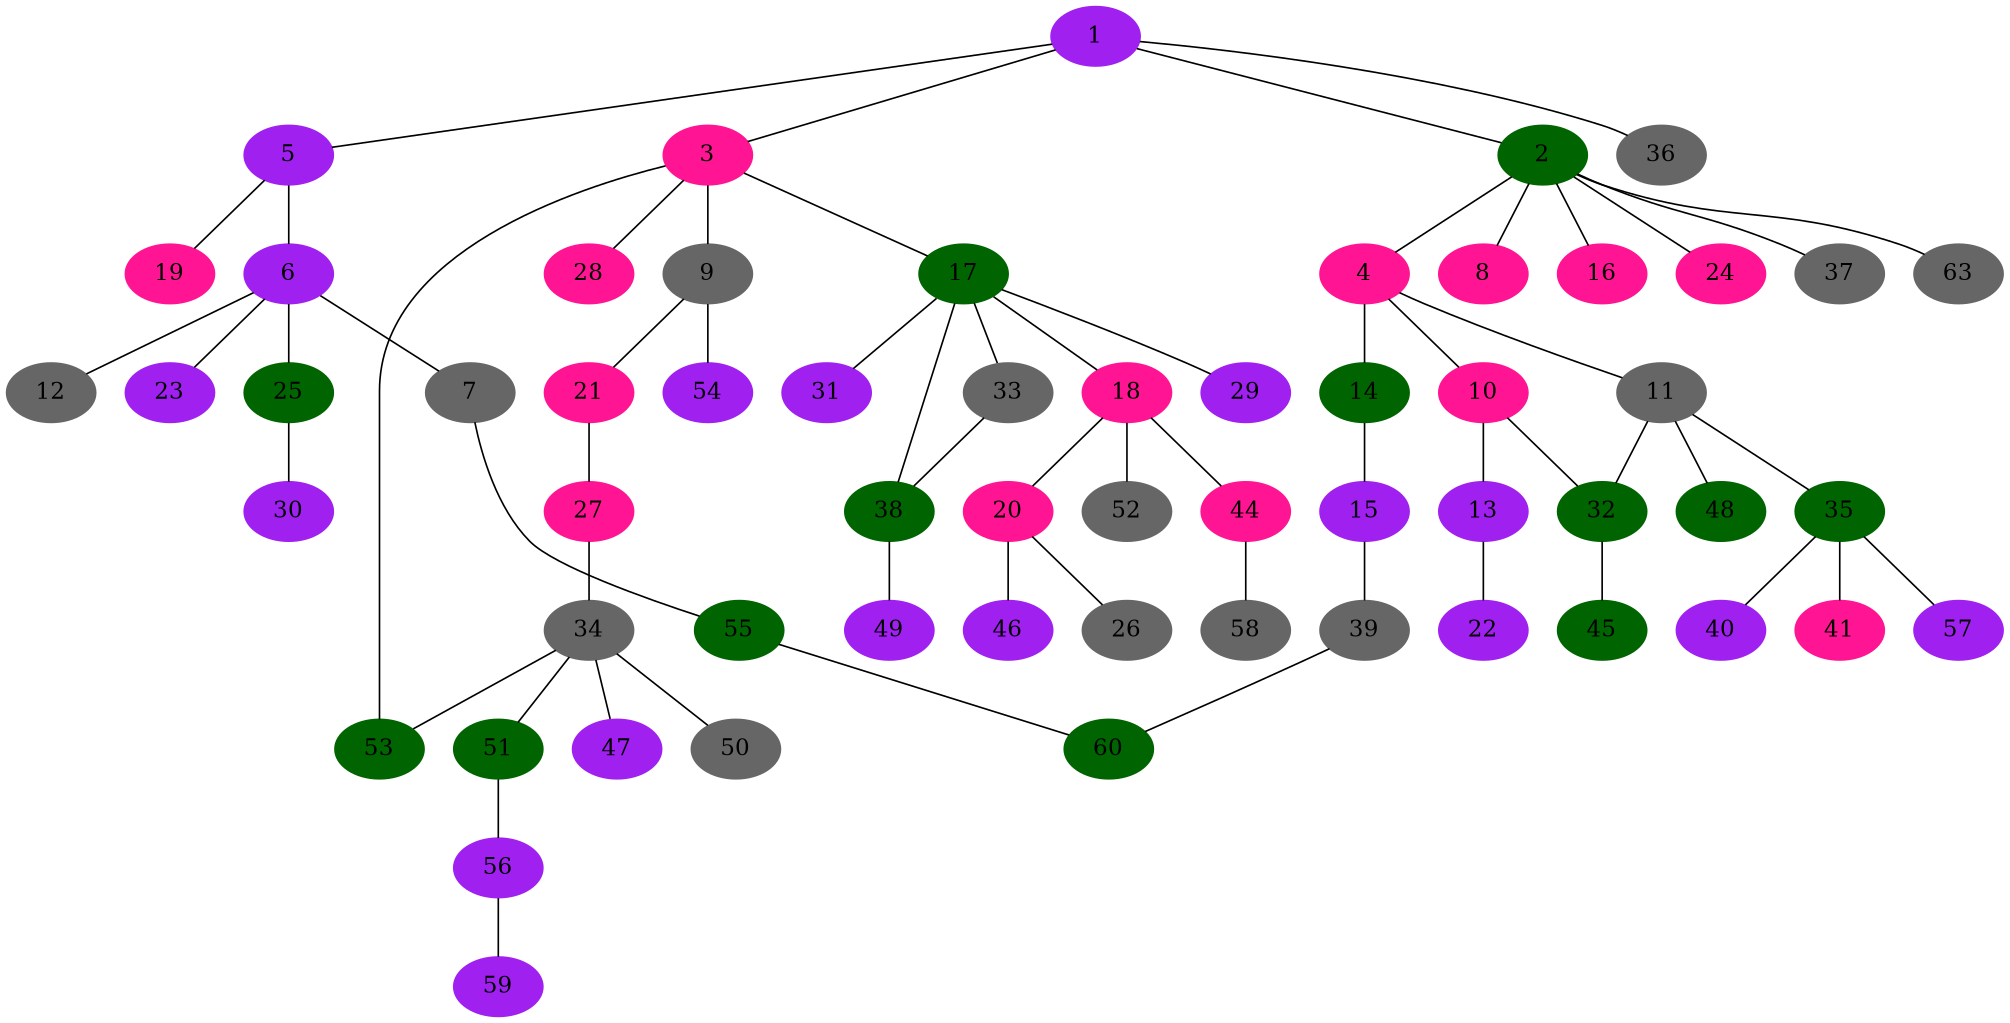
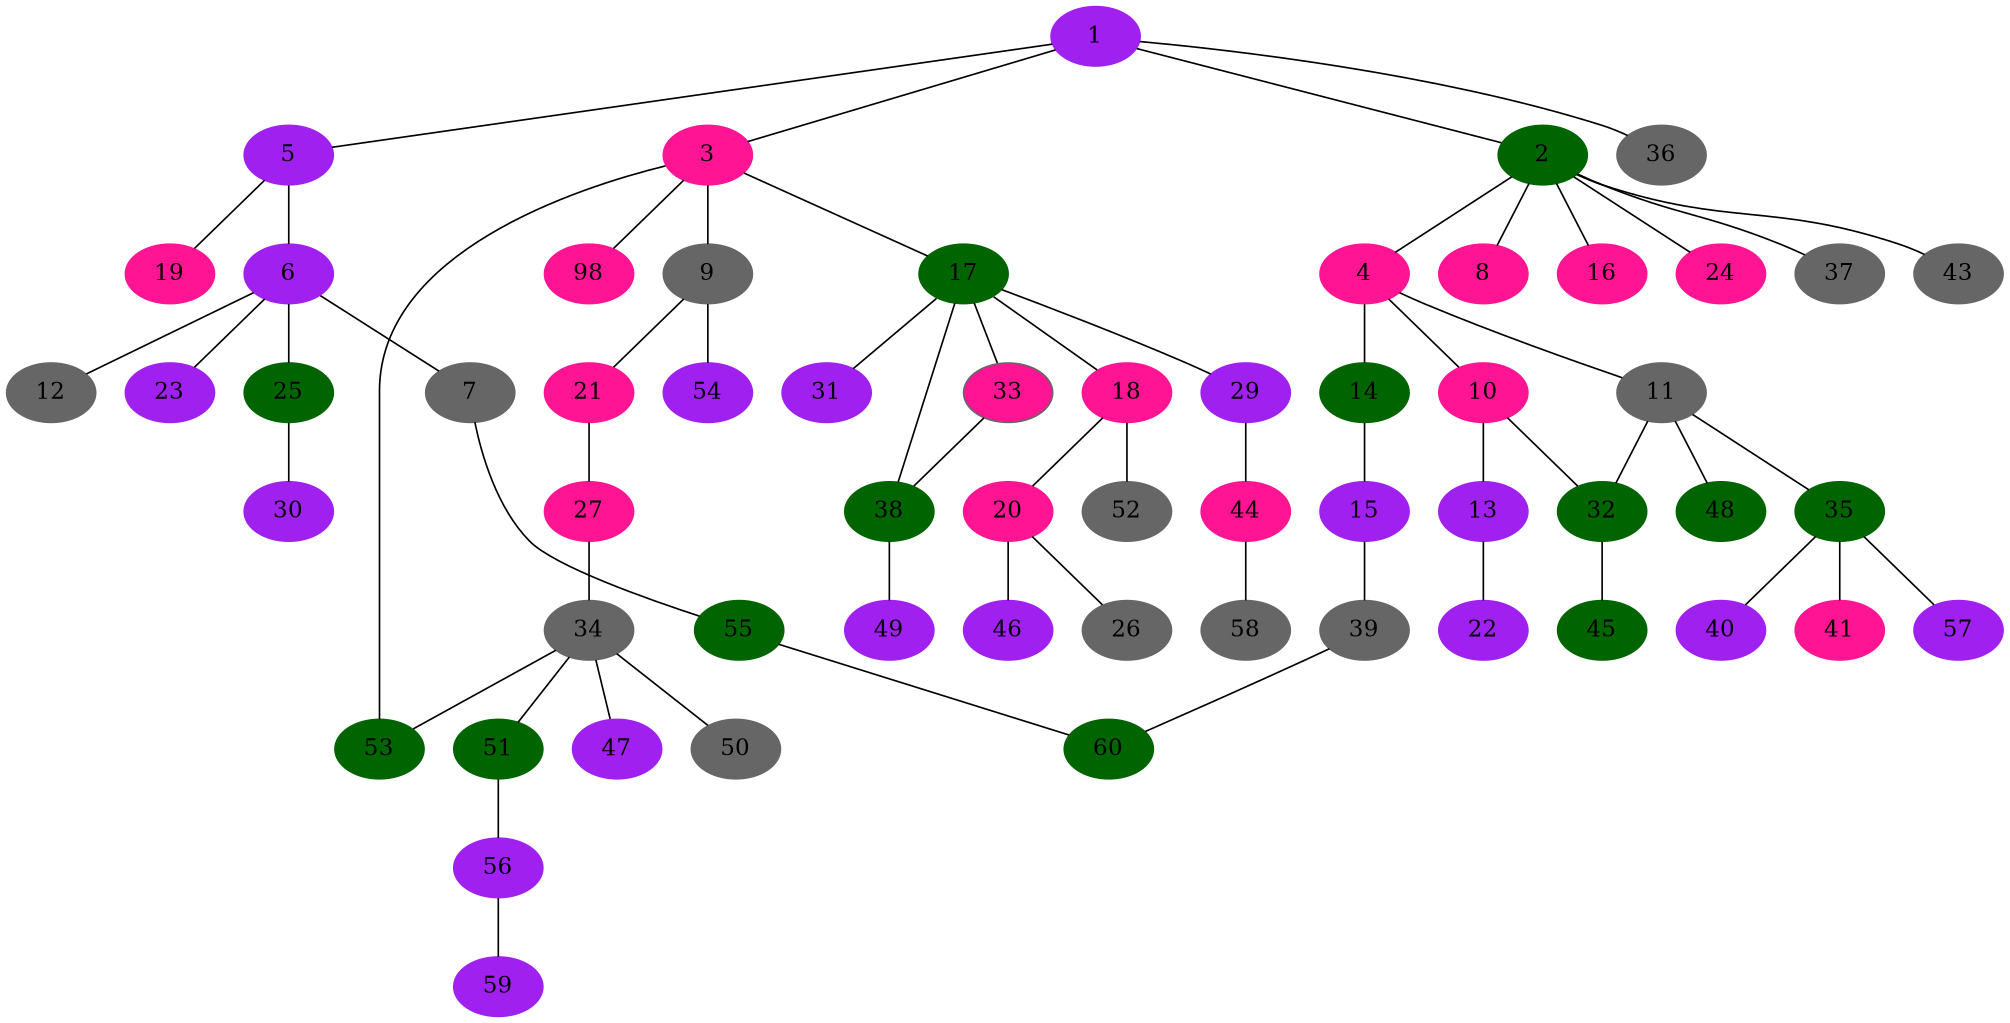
node "28": label "28" -> "98"
node "63": label "63" -> "43"
node "33": fillcolor gray40 -> deeppink
edge "18" -- "44": now "29" -- "44"
